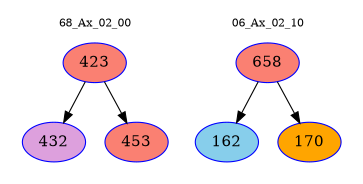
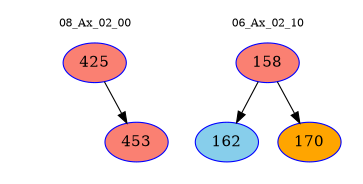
cluster "68_Ax_02_00": label "68_Ax_02_00" -> "08_Ax_02_00"
node "423": label "423" -> "425"
node "658": label "658" -> "158"
node "432": removed
